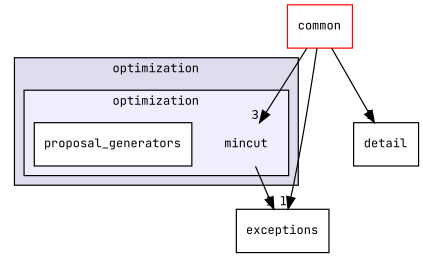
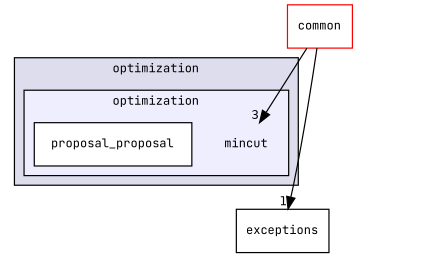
node "proposal_generators": label "proposal_generators" -> "proposal_proposal"
node "detail": removed
edge "mincut" -> "exceptions": removed
